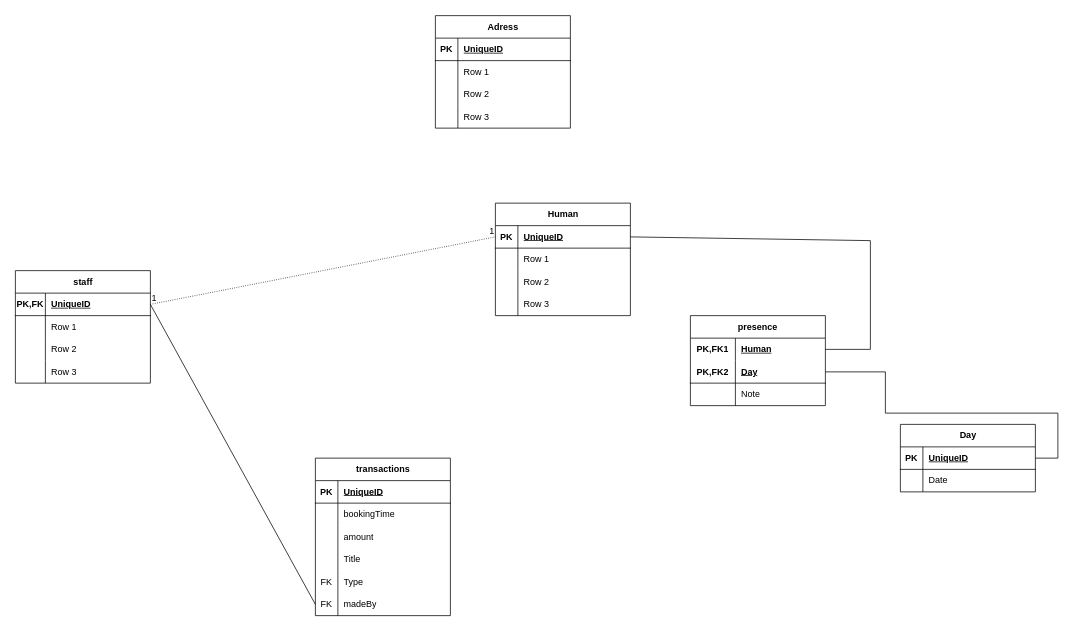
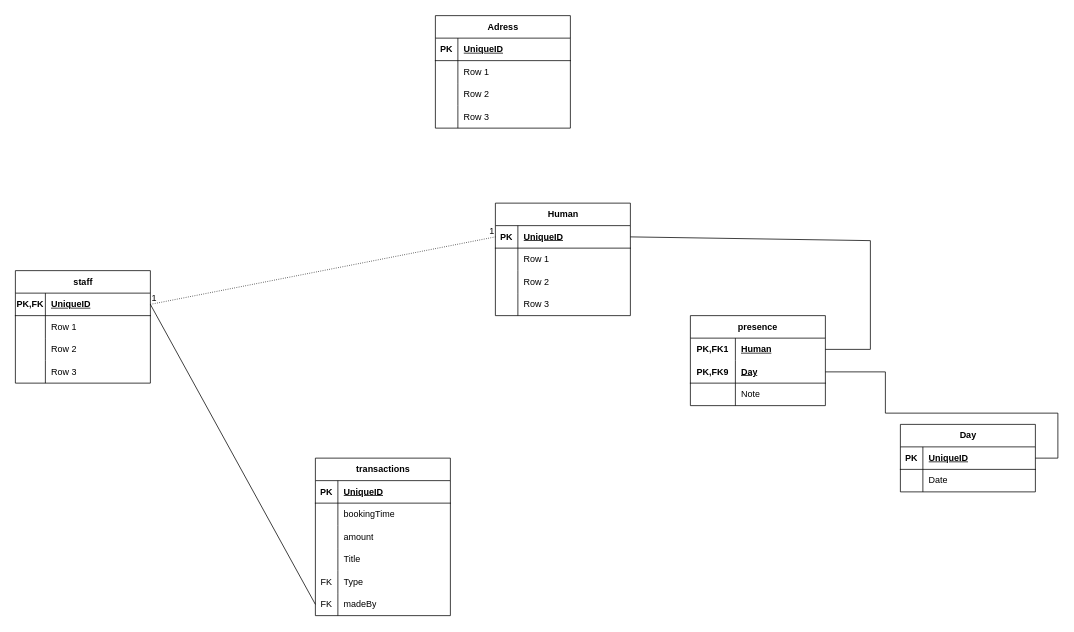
node "PK,FK2": label "PK,FK2" -> "PK,FK9"
